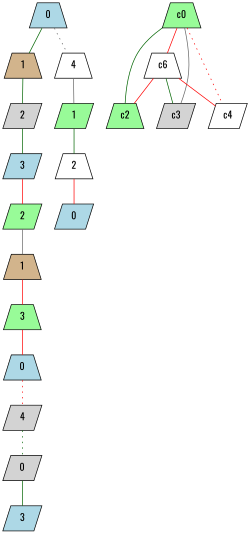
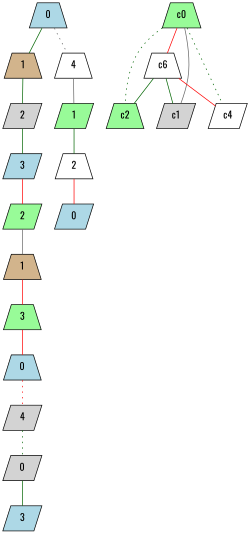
edge "c0" -- "c2": style solid -> dotted
edge "c0" -- "c4": color red -> darkgreen
edge "c6" -- "c2": color red -> darkgreen
node "c3": label "c3" -> "c1"
